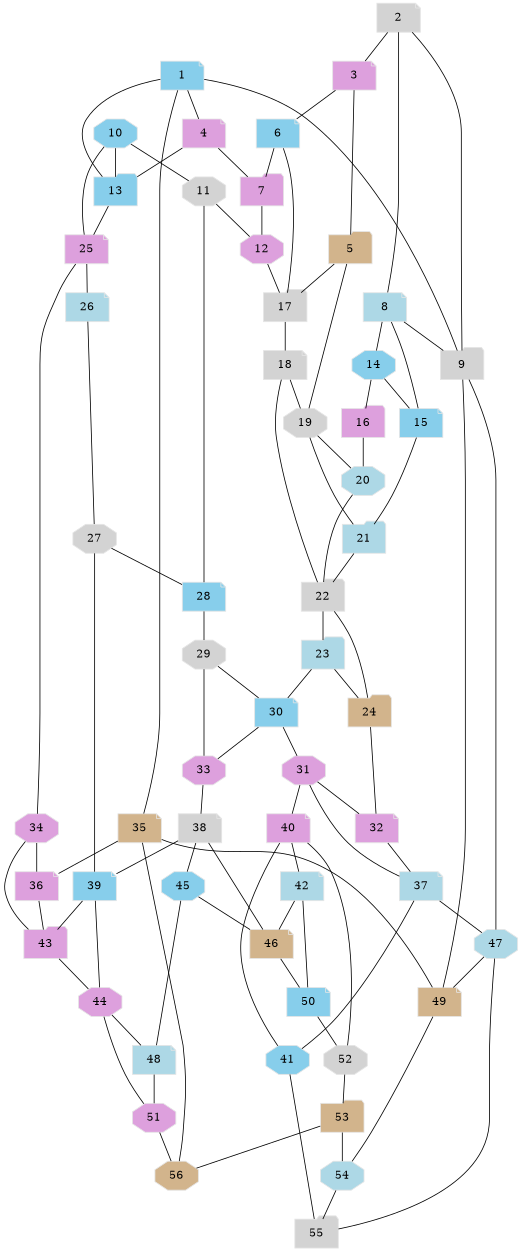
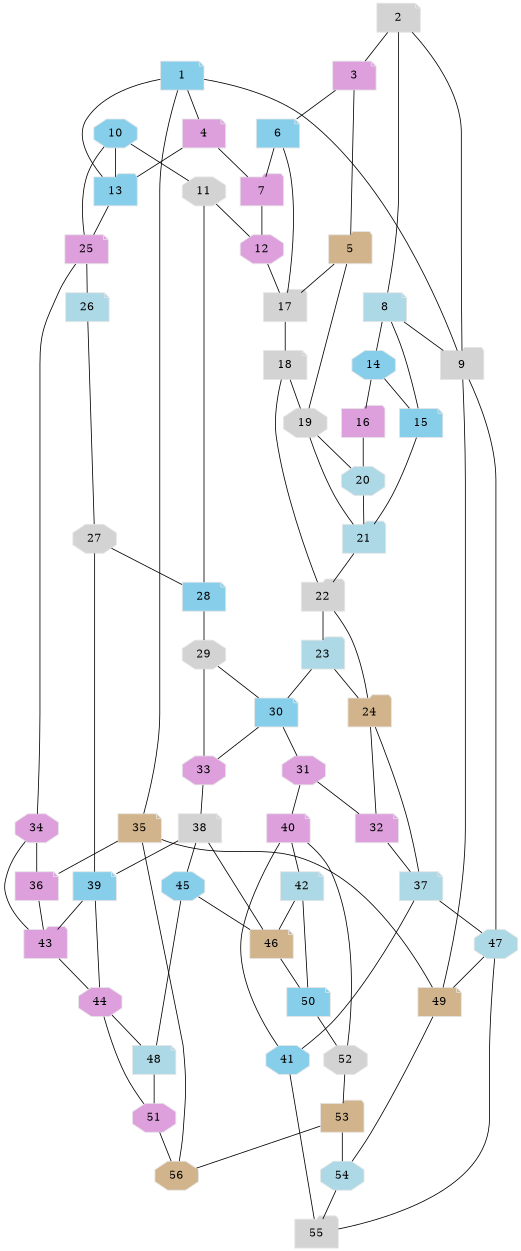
edge "20" -- "22": now "20" -- "21"
edge "31" -- "37": now "24" -- "37"
